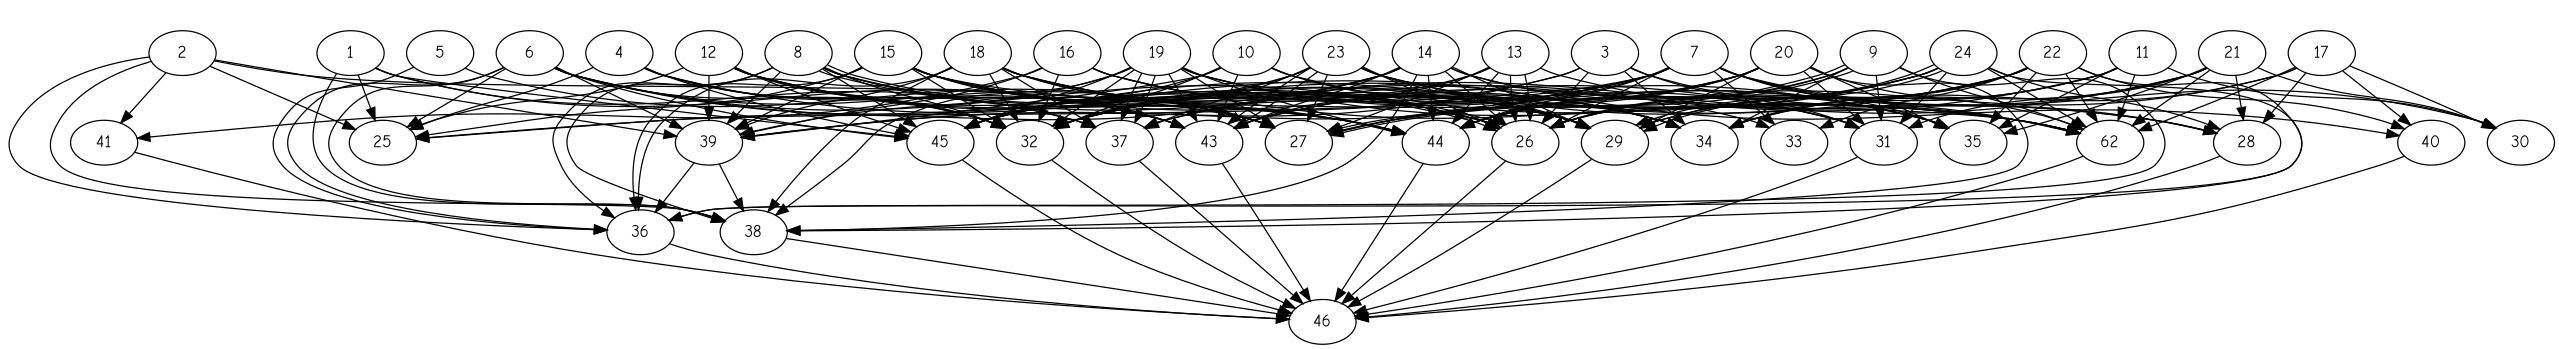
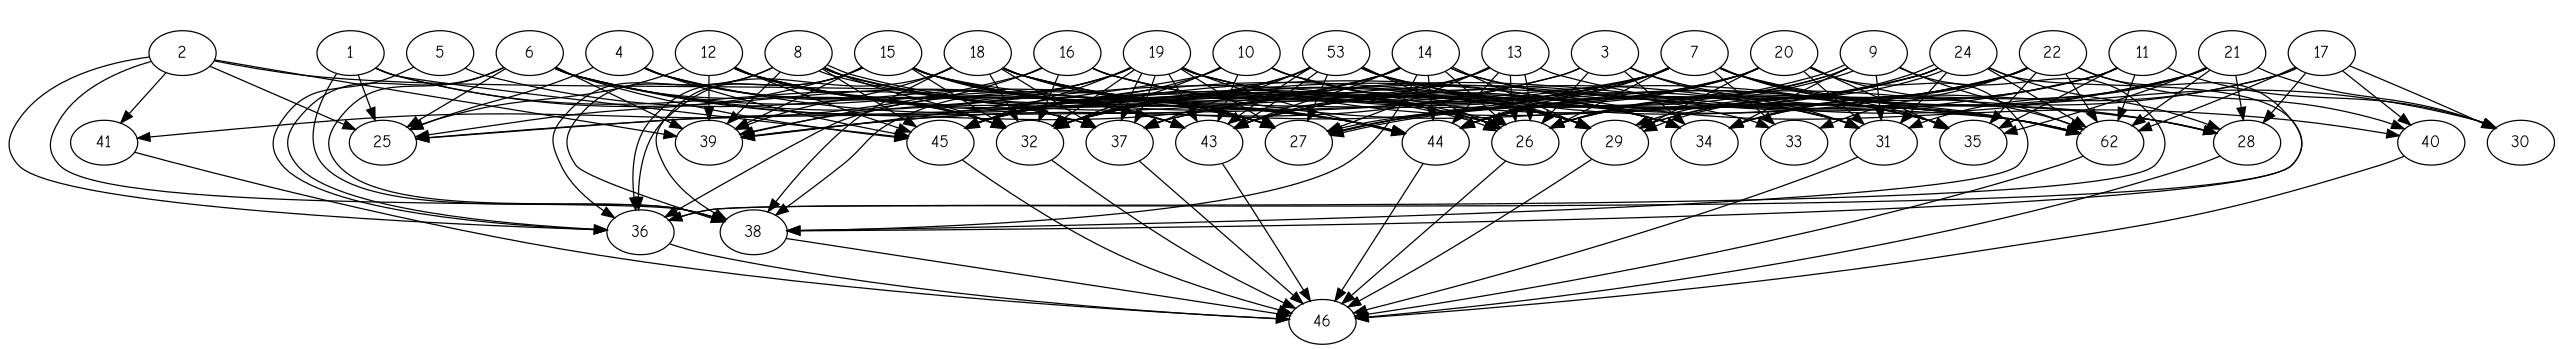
node "23": label "23" -> "53"
edge "39" -> "38": now "15" -> "38"
edge "39" -> "36": now "19" -> "36"
